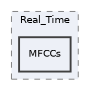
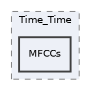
cluster "Real_Time": label "Real_Time" -> "Time_Time"
